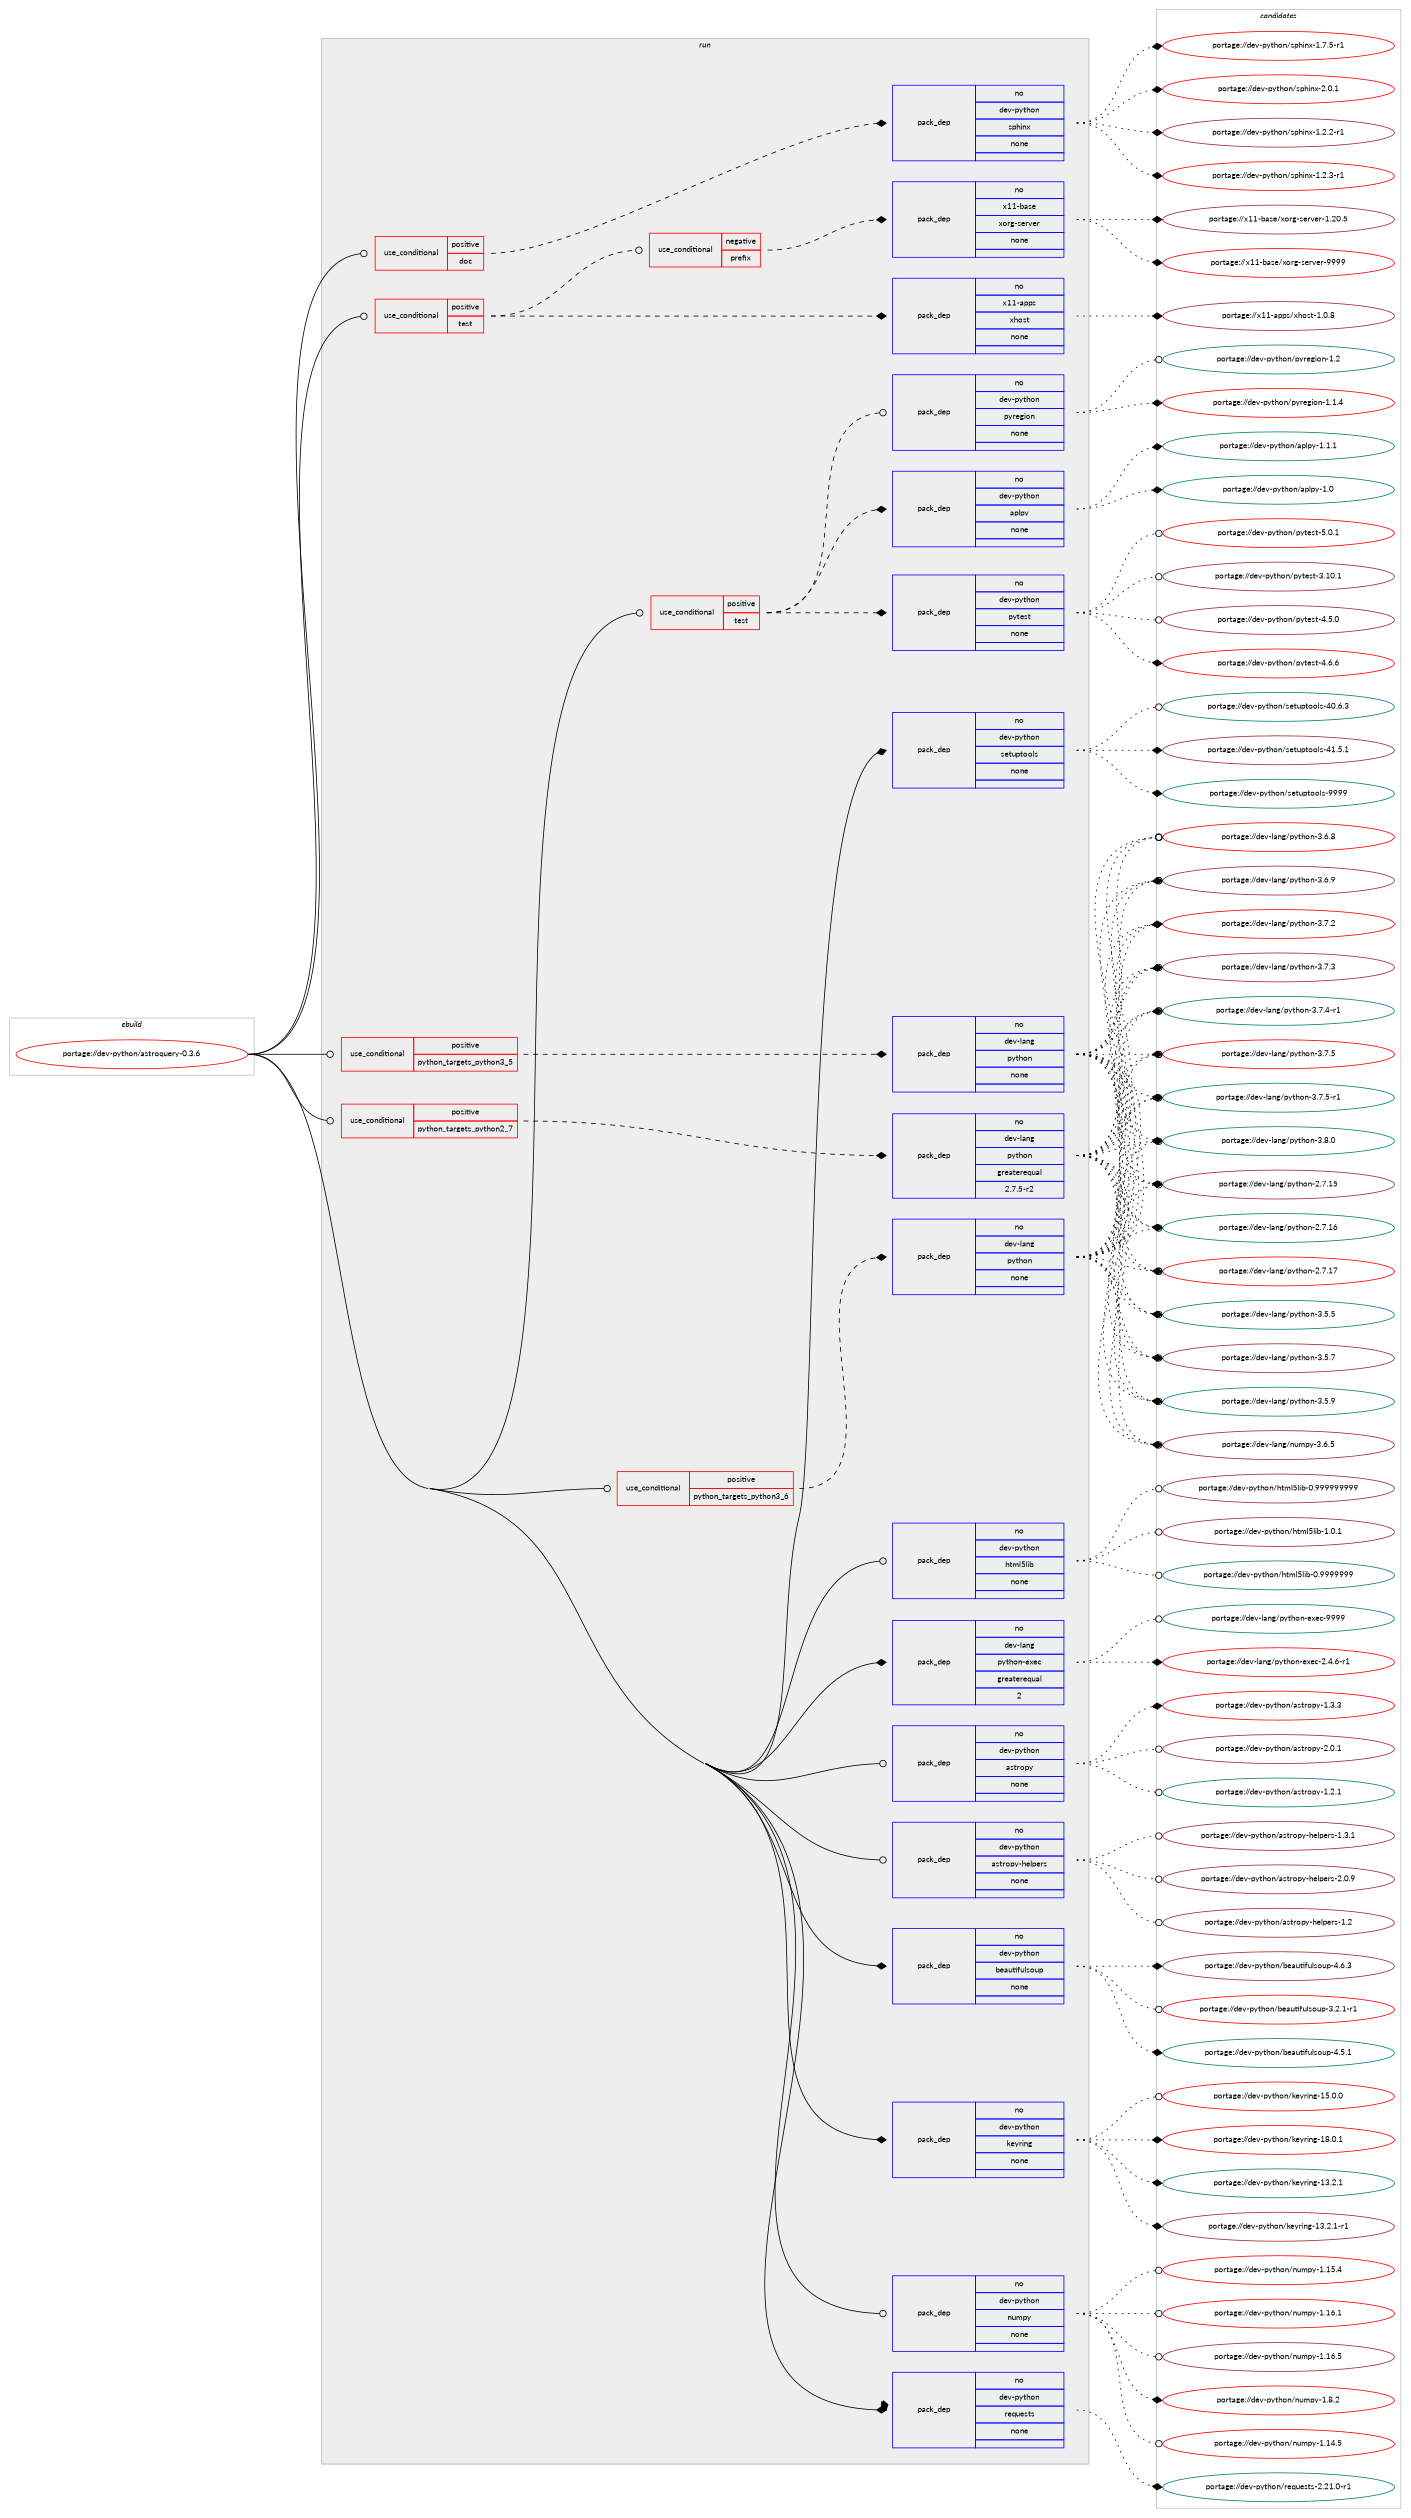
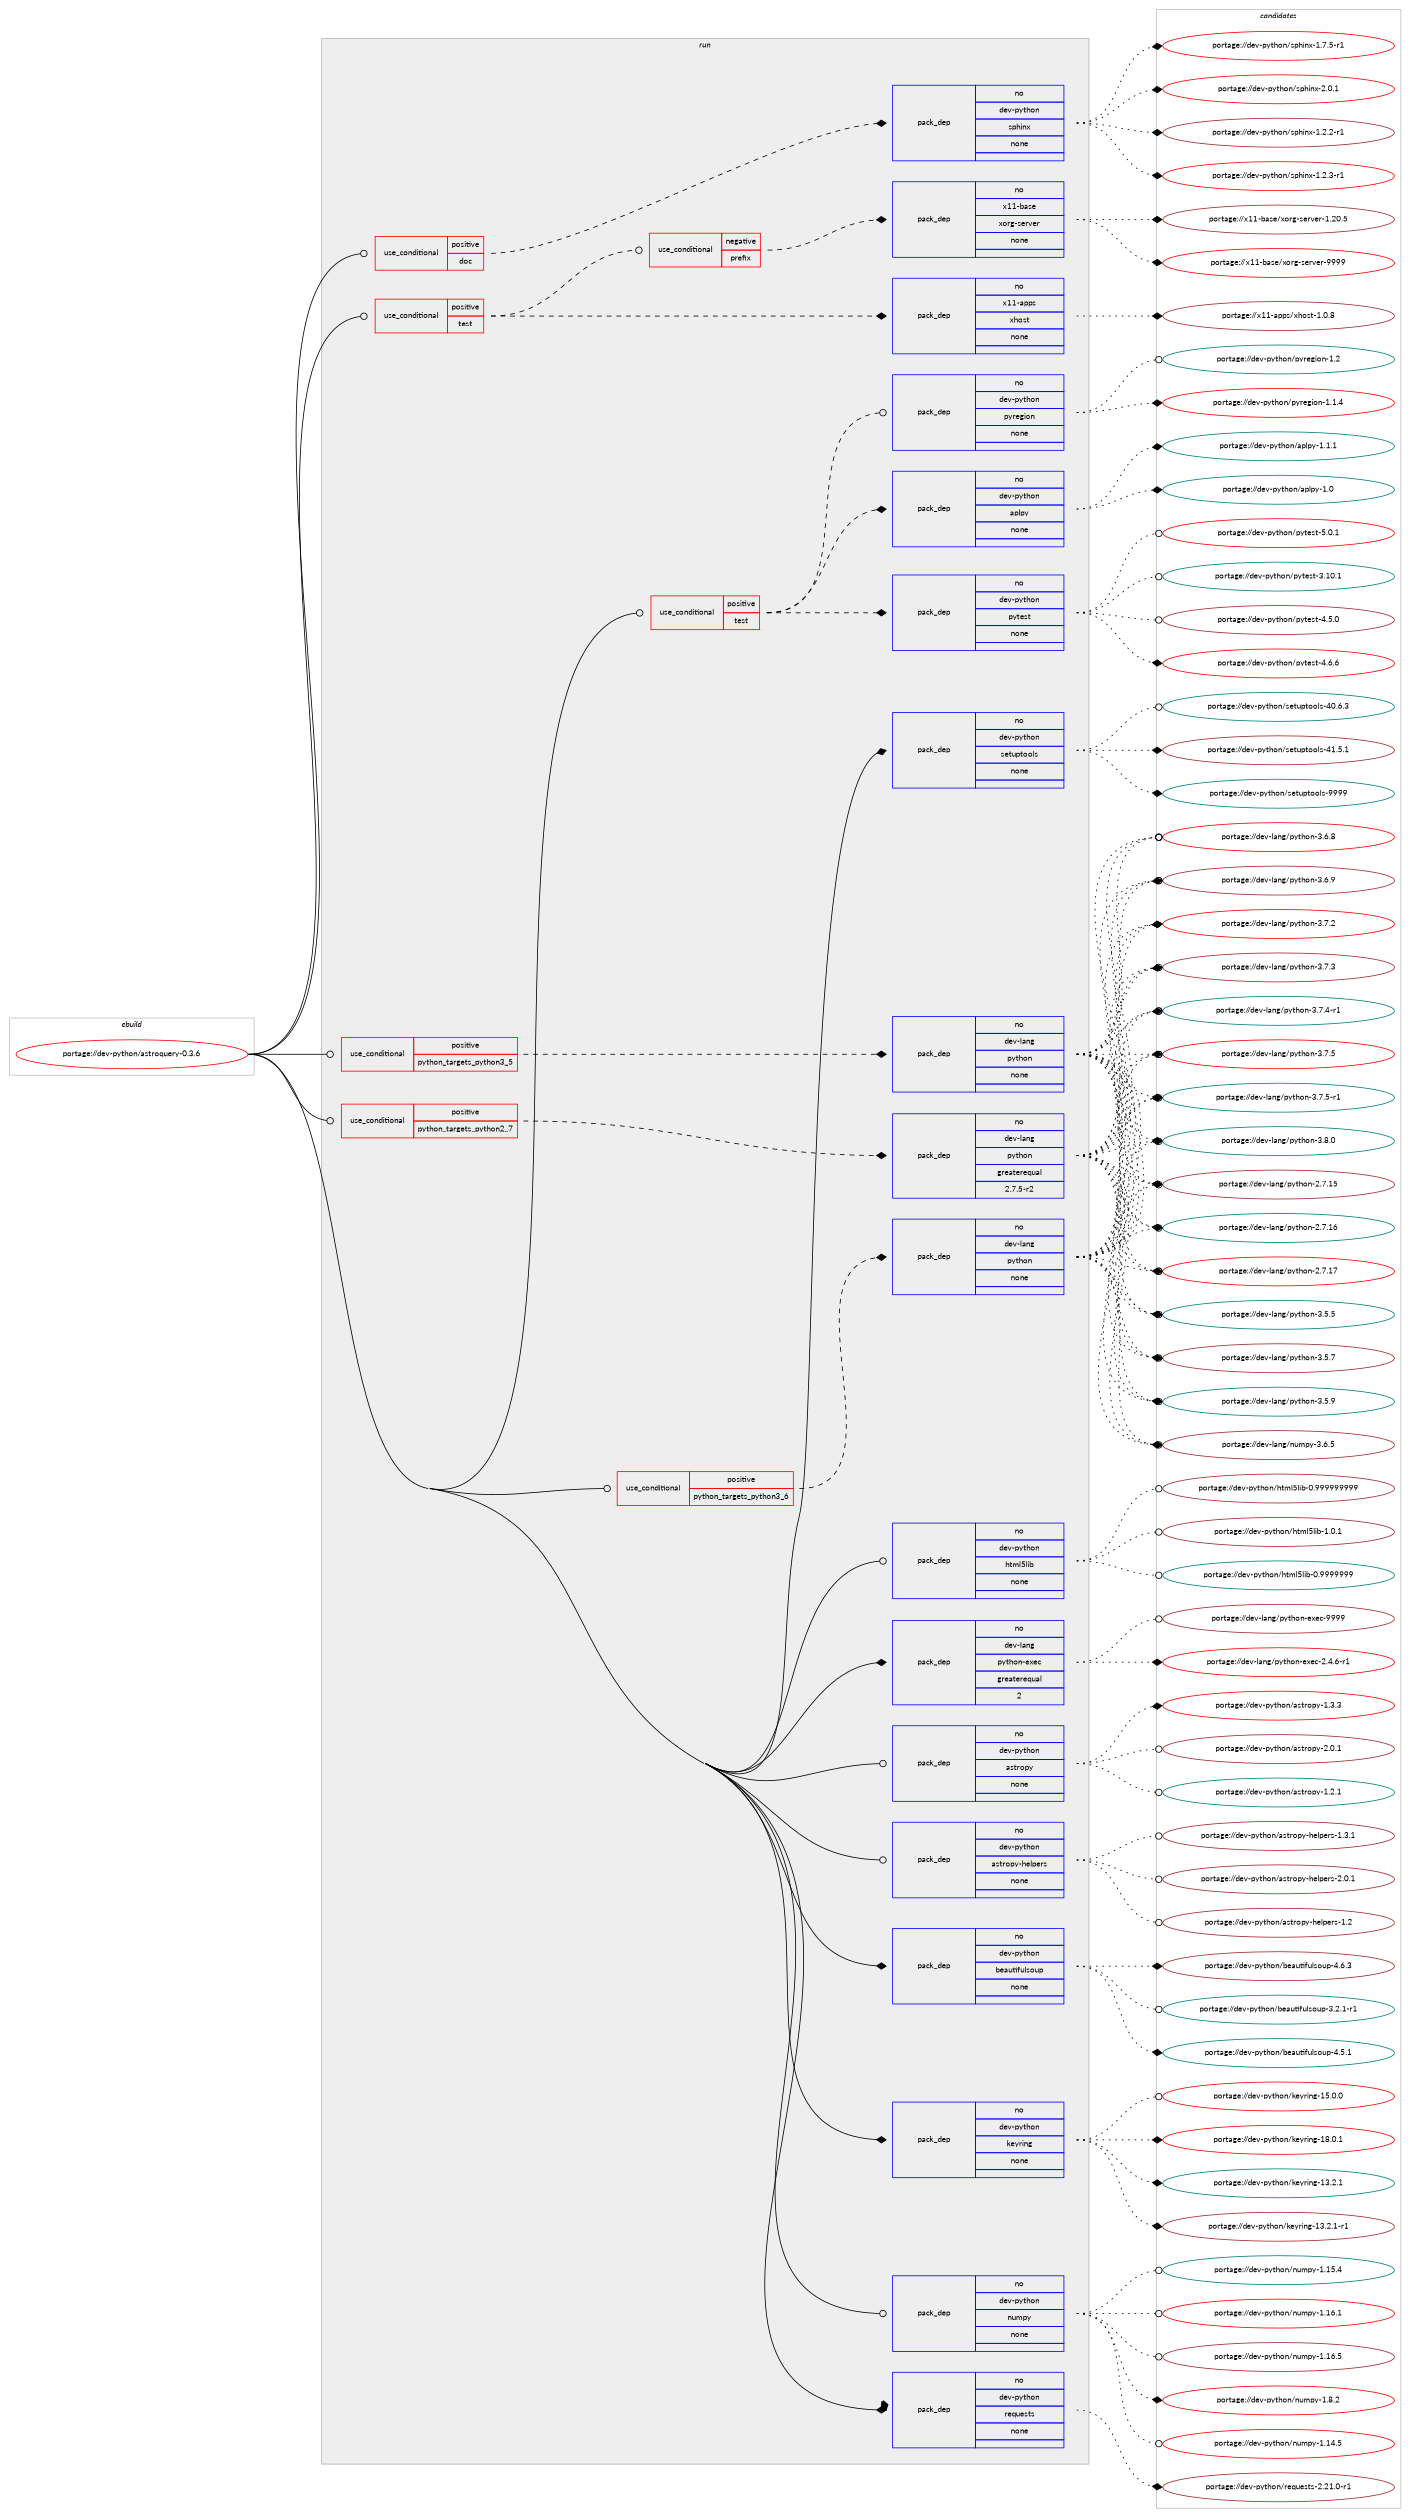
node "portage://dev-python/pytest-3.10.1": color brown -> teal
node "portage://dev-lang/python-exec-9999": color teal -> brown
node "portage://dev-python/astropy-helpers-2.0.9": label "portage://dev-python/astropy-helpers-2.0.9" -> "portage://dev-python/astropy-helpers-2.0.1"
node "portage://dev-python/beautifulsoup-3.2.1-r1": color red -> teal
node "portage://dev-python/numpy-1.15.4": color red -> teal
node "portage://dev-python/requests-2.21.0-r1": color teal -> brown
